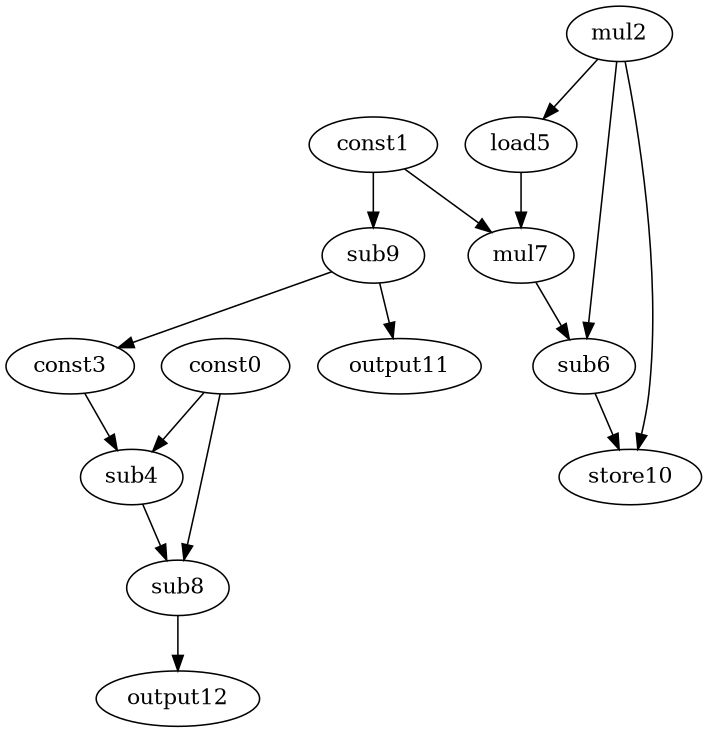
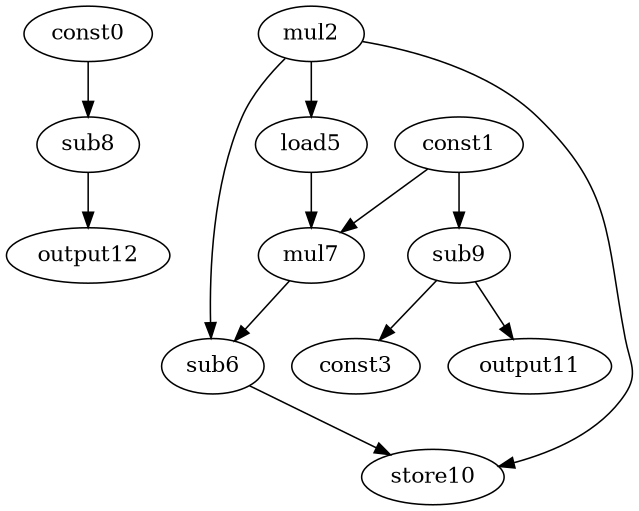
node "sub4": removed
